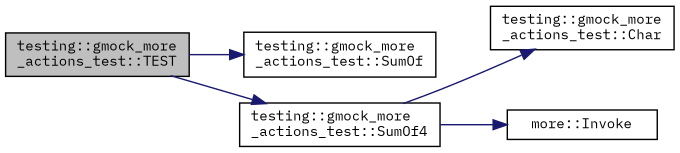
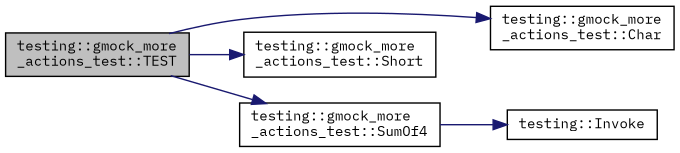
node "testing::gmock_more _actions_test::SumOf": label "testing::gmock_more _actions_test::SumOf" -> "testing::gmock_more _actions_test::Short"
edge "testing::gmock_more _actions_test::SumOf4" -> "testing::gmock_more _actions_test::Char": now "testing::gmock_more _actions_test::TEST" -> "testing::gmock_more _actions_test::Char"
node "more::Invoke": label "more::Invoke" -> "testing::Invoke"
